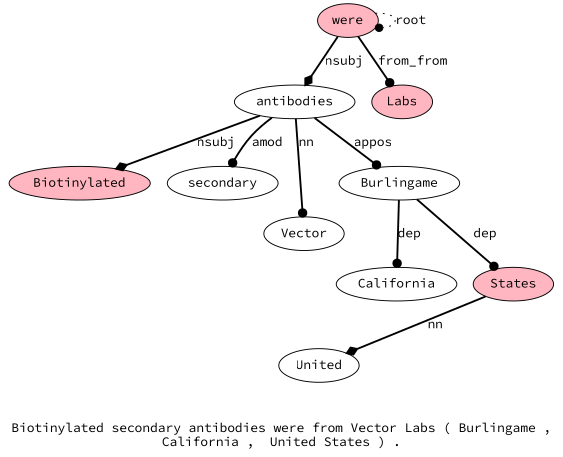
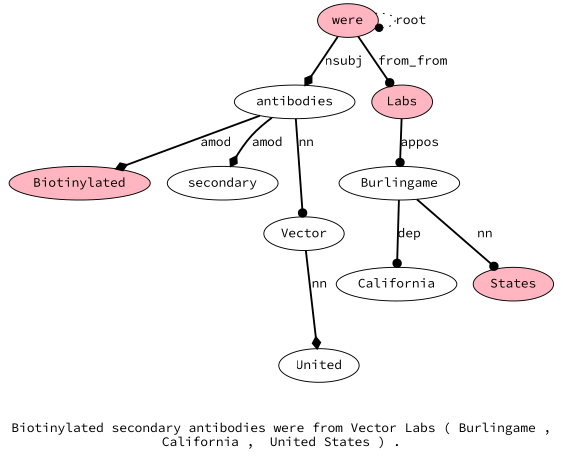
edge "antibodies" -> "secondary": arrowhead dot -> diamond
edge "antibodies" -> "Burlingame": now "Labs" -> "Burlingame"
edge "antibodies" -> "Biotinylated": label "nsubj" -> "amod"
edge "Burlingame" -> "States": label "dep" -> "nn"
edge "States" -> "United": now "Vector" -> "United"
